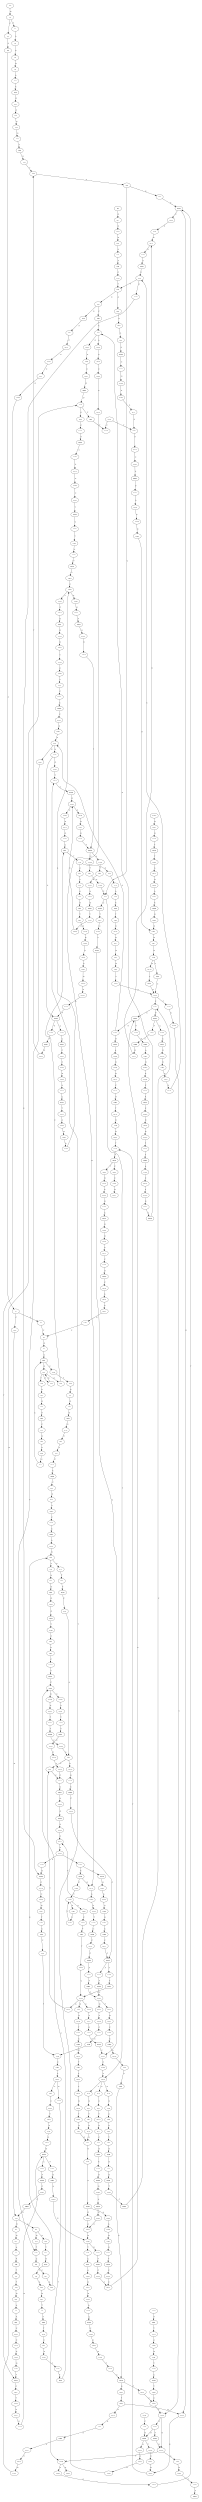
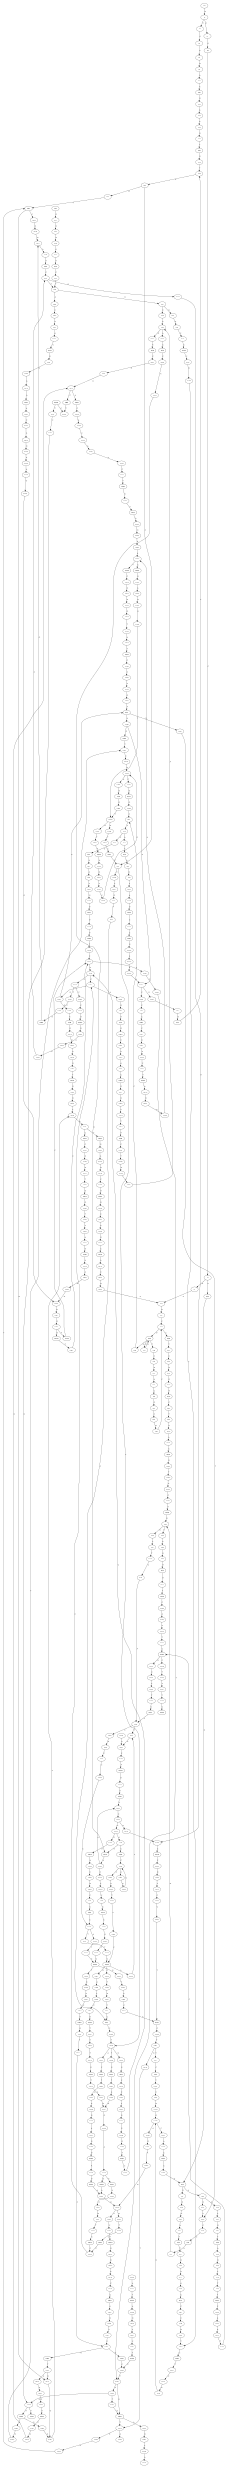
edge "S228" -> "S191": now "S228" -> "S249"
node "S257": added
node "S326": removed
edge "S330" -> "S363": now "S329" -> "S363"
